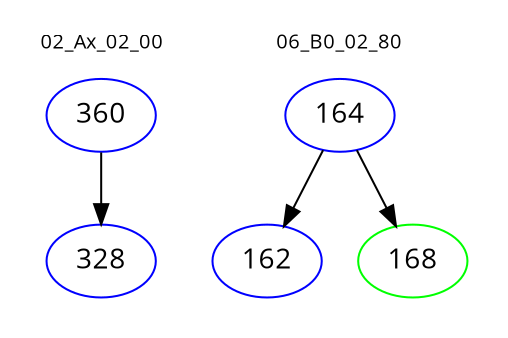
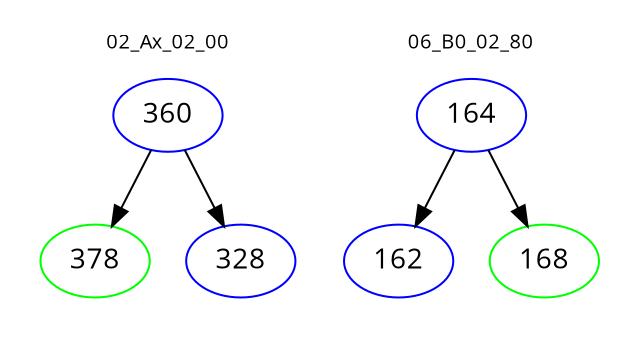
node "378": added
